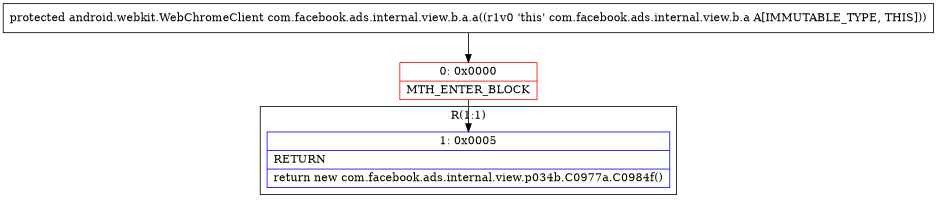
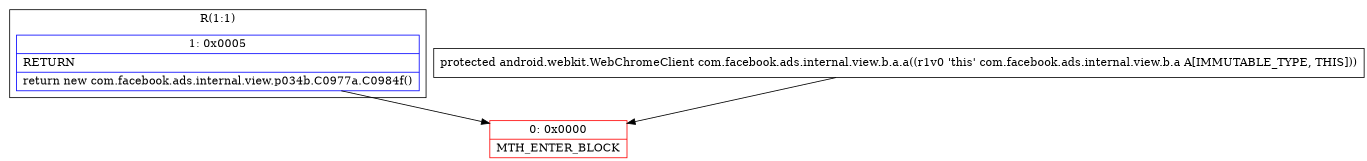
edge "0: 0x0000" -> "1: 0x0005": reversed
